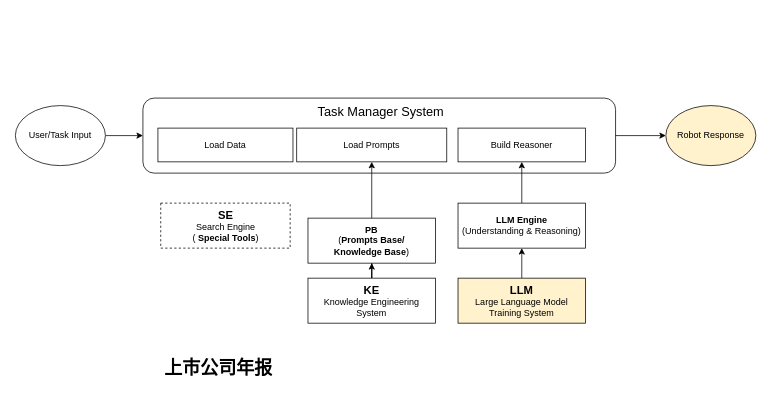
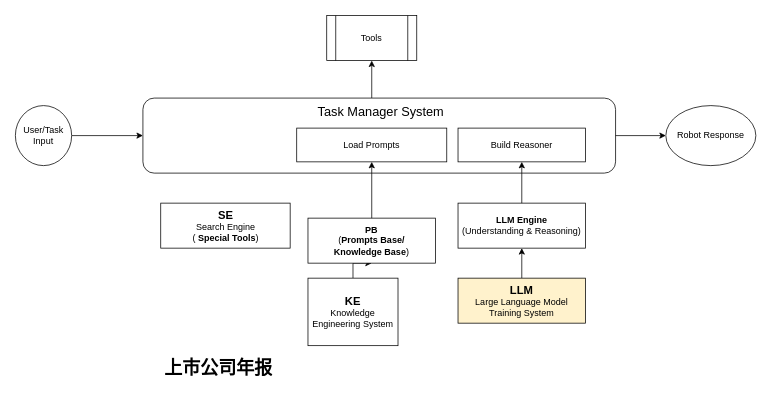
node "Tools": added
edge "Tools" -- "Load Prompts": added
node "User/Task Input": size 90x60 -> 56x60
node "Robot Response": fillcolor #fff2cc -> #ffffff
node "Load Data": removed
node "SE Search Engine ( Special Tools)": style dashed -> solid
node "KE Knowledge Engineering System": size 128x45 -> 90x68
